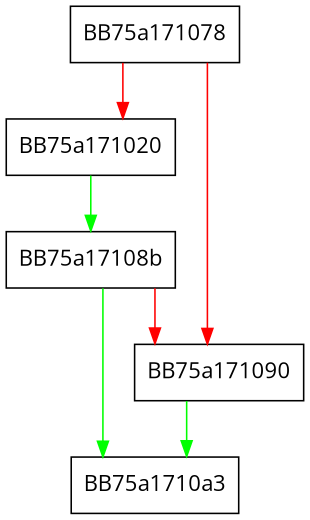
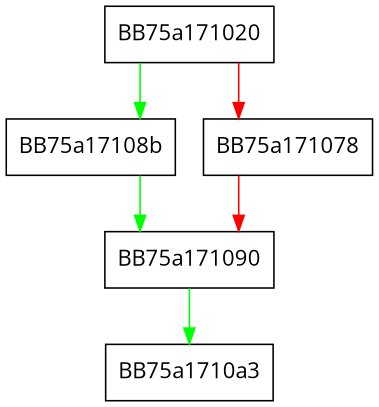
edge "BB75a171078" -> "BB75a171020": reversed
edge "BB75a17108b" -> "BB75a171090": color red -> green
edge "BB75a17108b" -> "BB75a1710a3": removed
